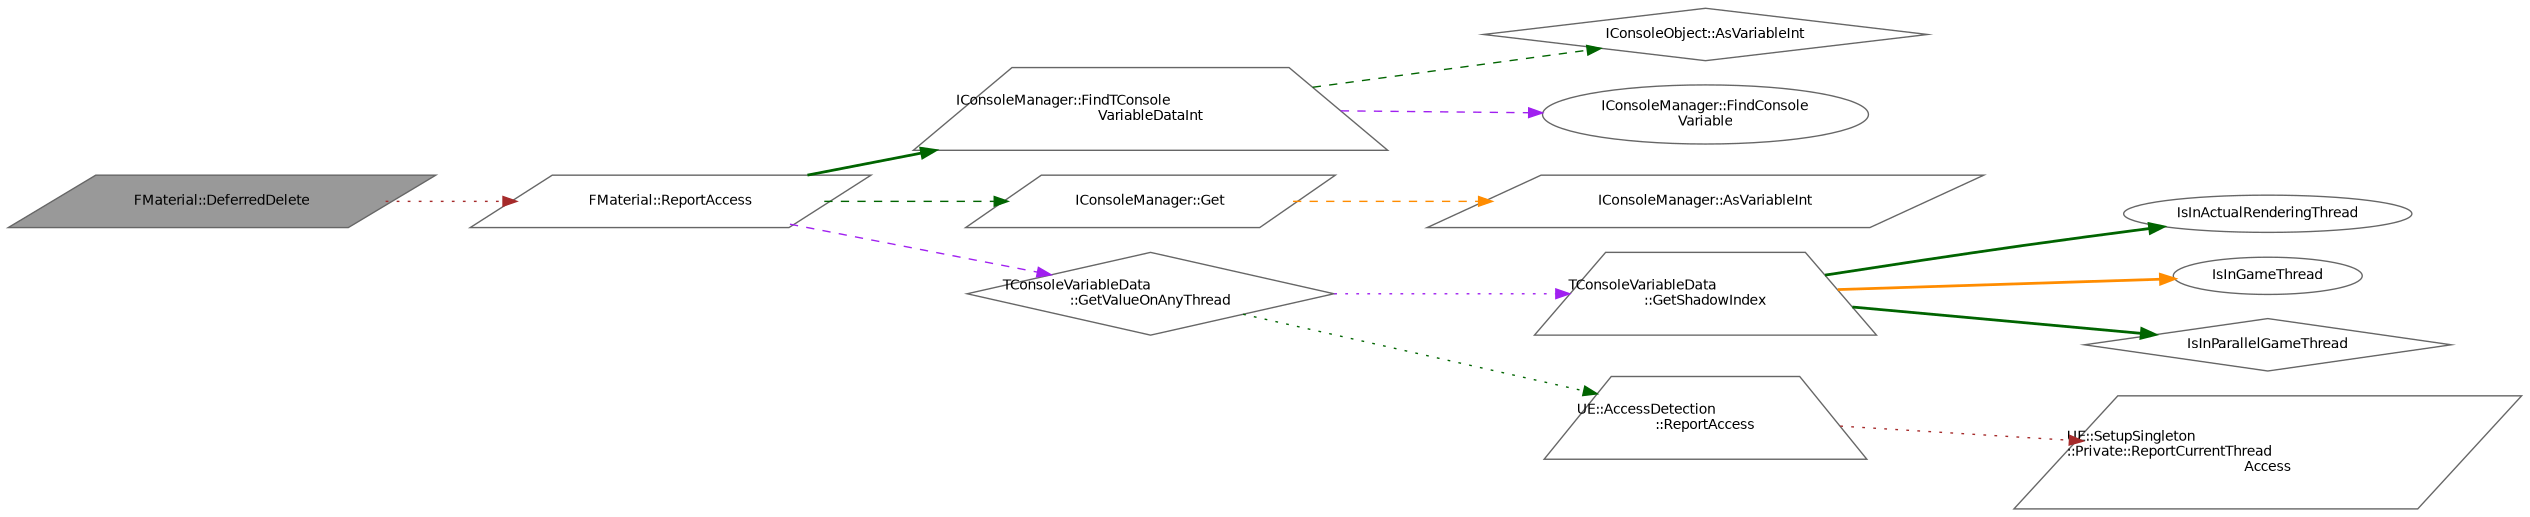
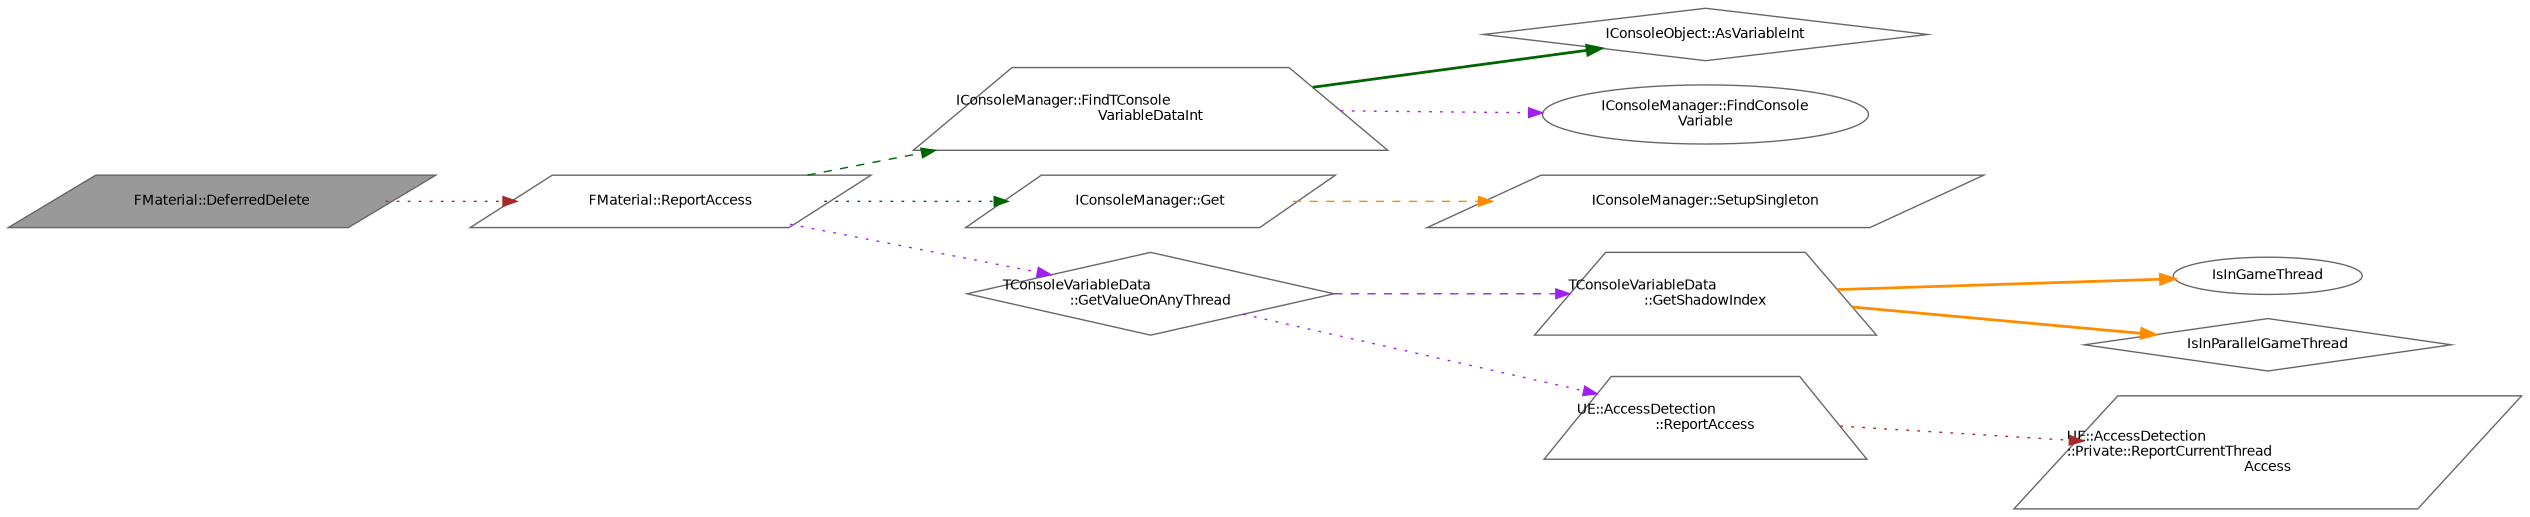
edge "IConsoleManager::FindTConsole VariableDataInt" -> "IConsoleObject::AsVariableInt": style dashed -> bold
edge "IConsoleManager::FindTConsole VariableDataInt" -> "IConsoleManager::FindConsole Variable": style dashed -> dotted
edge "FMaterial::ReportAccess" -> "IConsoleManager::FindTConsole VariableDataInt": style bold -> dashed
edge "FMaterial::ReportAccess" -> "IConsoleManager::Get": style dashed -> dotted
node "IConsoleManager::AsVariableInt": label "IConsoleManager::AsVariableInt" -> "IConsoleManager::SetupSingleton"
node "IsInActualRenderingThread": removed
edge "FMaterial::ReportAccess" -> "TConsoleVariableData ::GetValueOnAnyThread": style dashed -> dotted
edge "TConsoleVariableData ::GetValueOnAnyThread" -> "TConsoleVariableData ::GetShadowIndex": style dotted -> dashed
edge "TConsoleVariableData ::GetShadowIndex" -> "IsInParallelGameThread": color darkgreen -> darkorange
edge "TConsoleVariableData ::GetValueOnAnyThread" -> "UE::AccessDetection ::ReportAccess": color darkgreen -> purple
node "UE::SetupSingleton ::Private::ReportCurrentThread Access": label "UE::SetupSingleton ::Private::ReportCurrentThread Access" -> "UE::AccessDetection ::Private::ReportCurrentThread Access"
